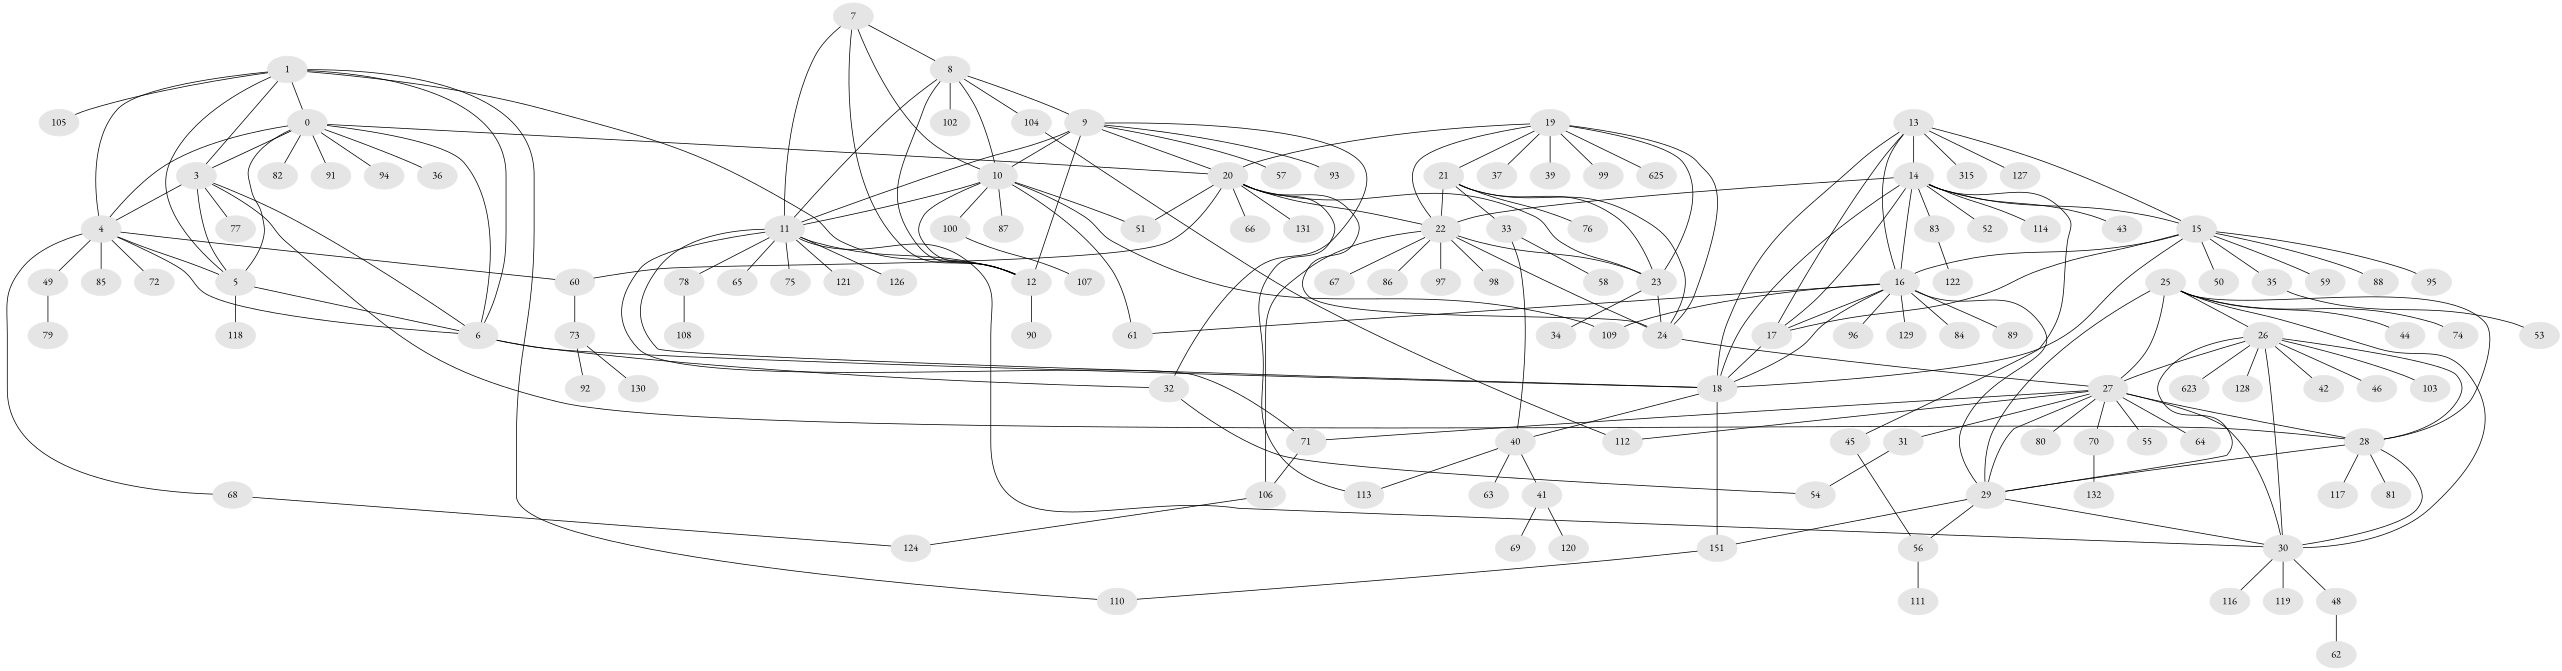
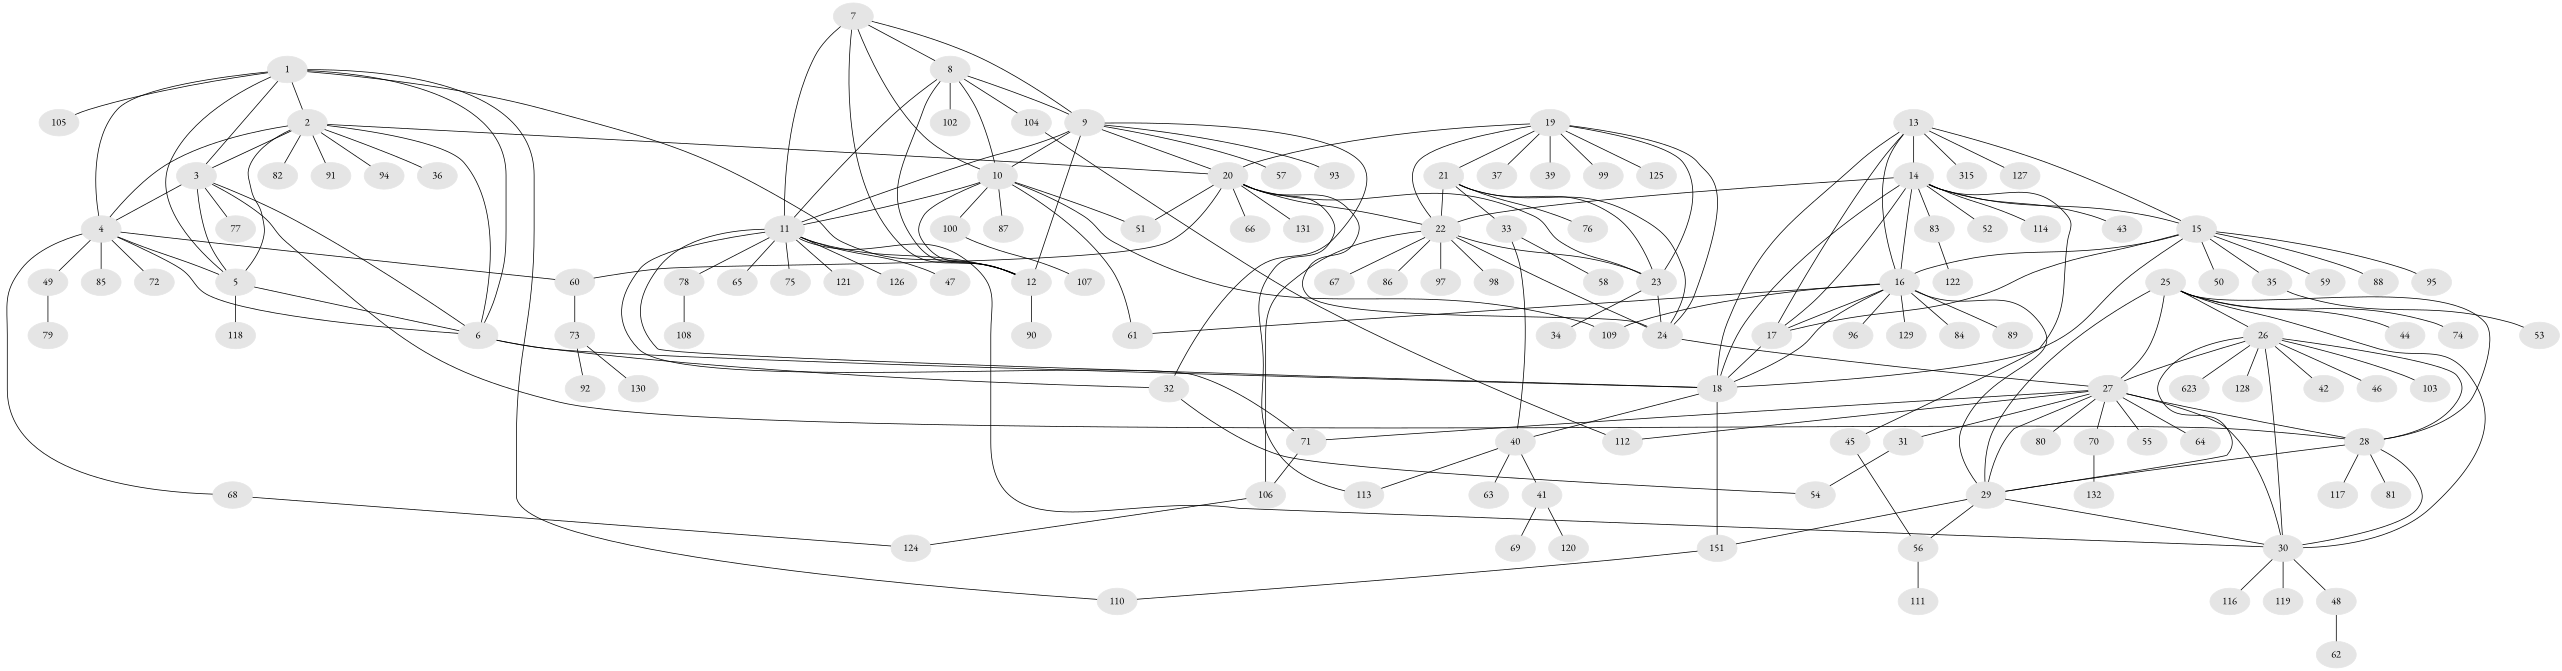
edge "7" -- "9": added
node "0": label "0" -> "2"
node "625": label "625" -> "125"
node "47": added
